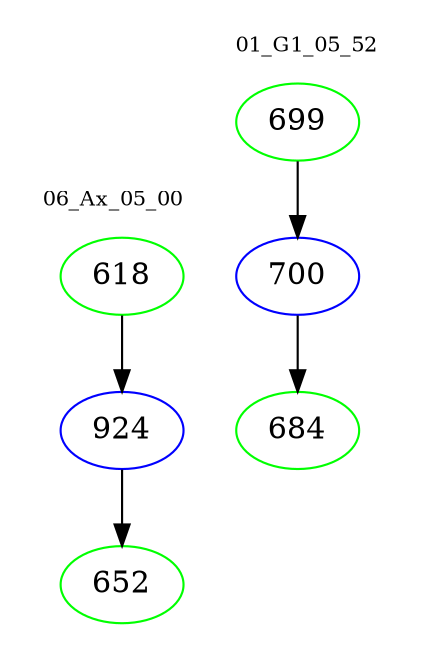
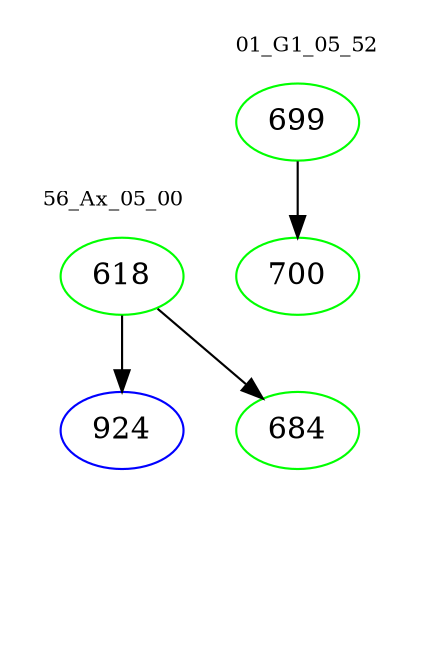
cluster "06_Ax_05_00": label "06_Ax_05_00" -> "56_Ax_05_00"
node "700": color blue -> green
edge "700" -> "684": now "618" -> "684"
node "652": removed
